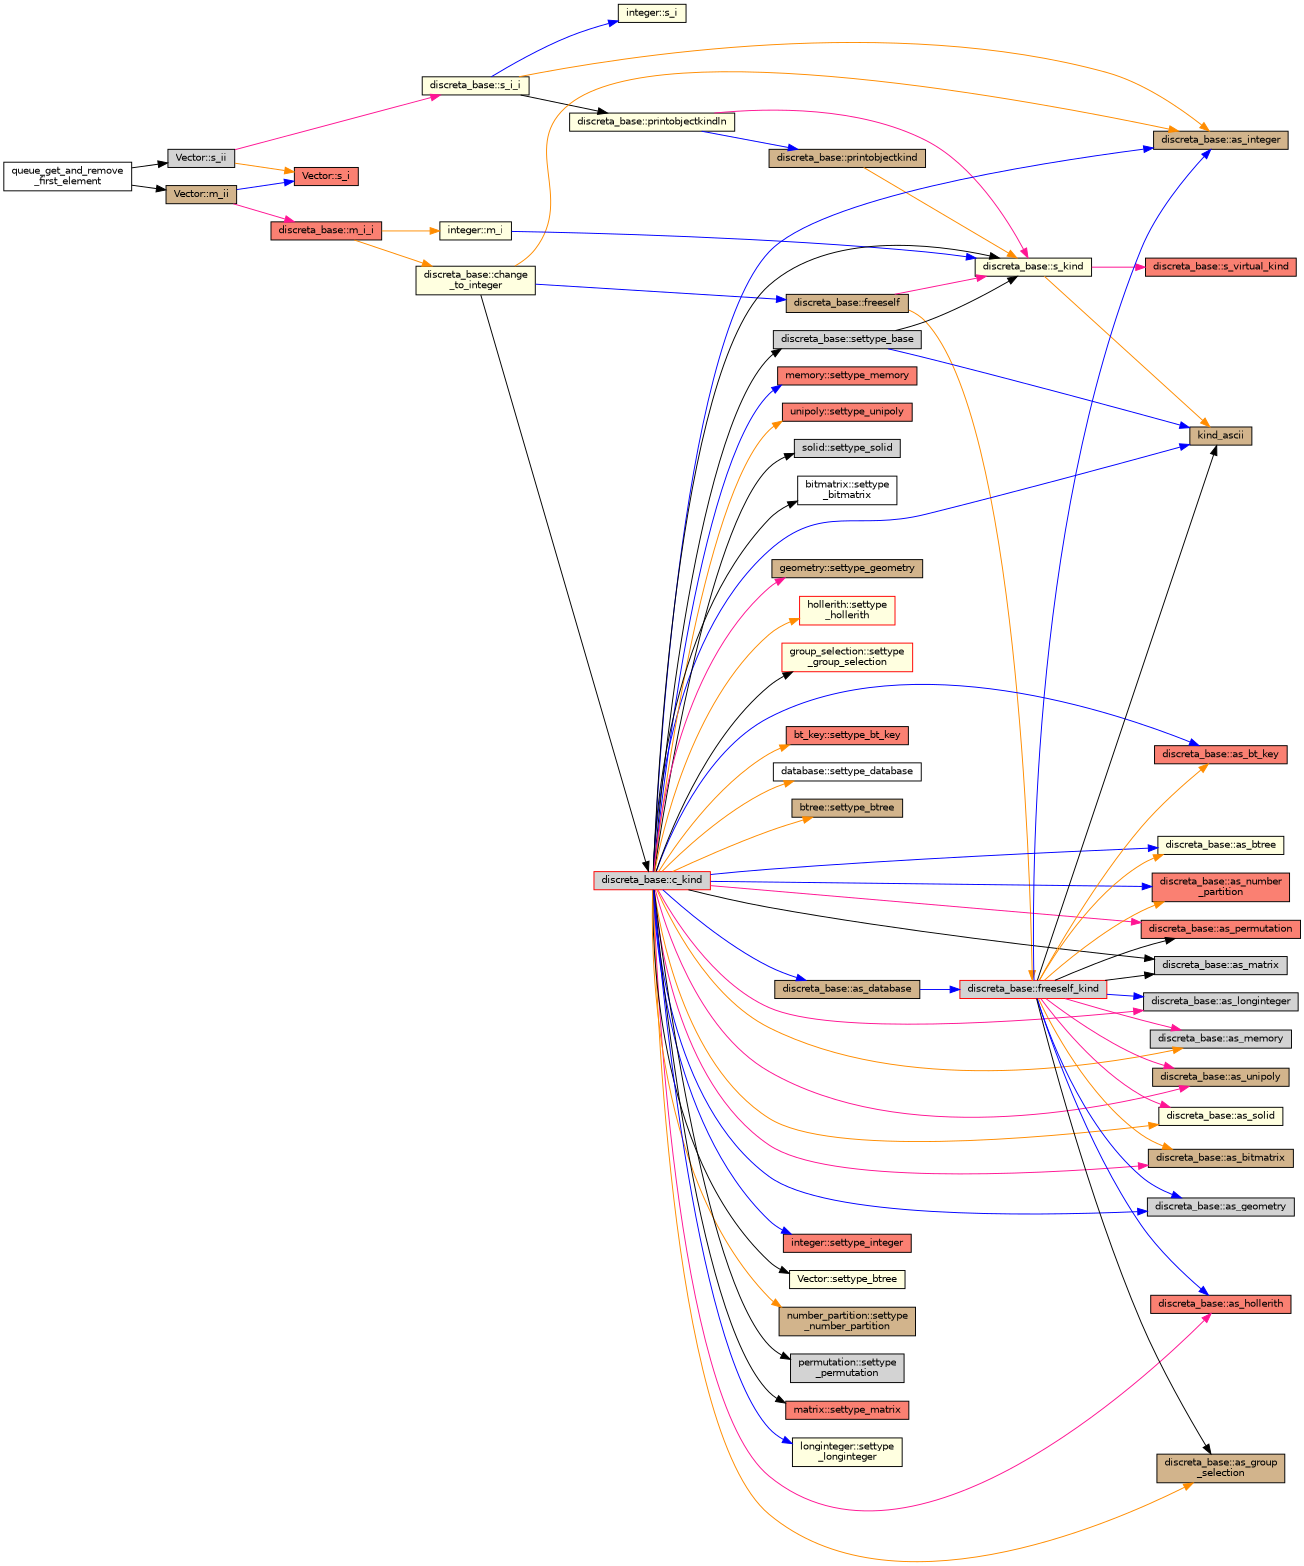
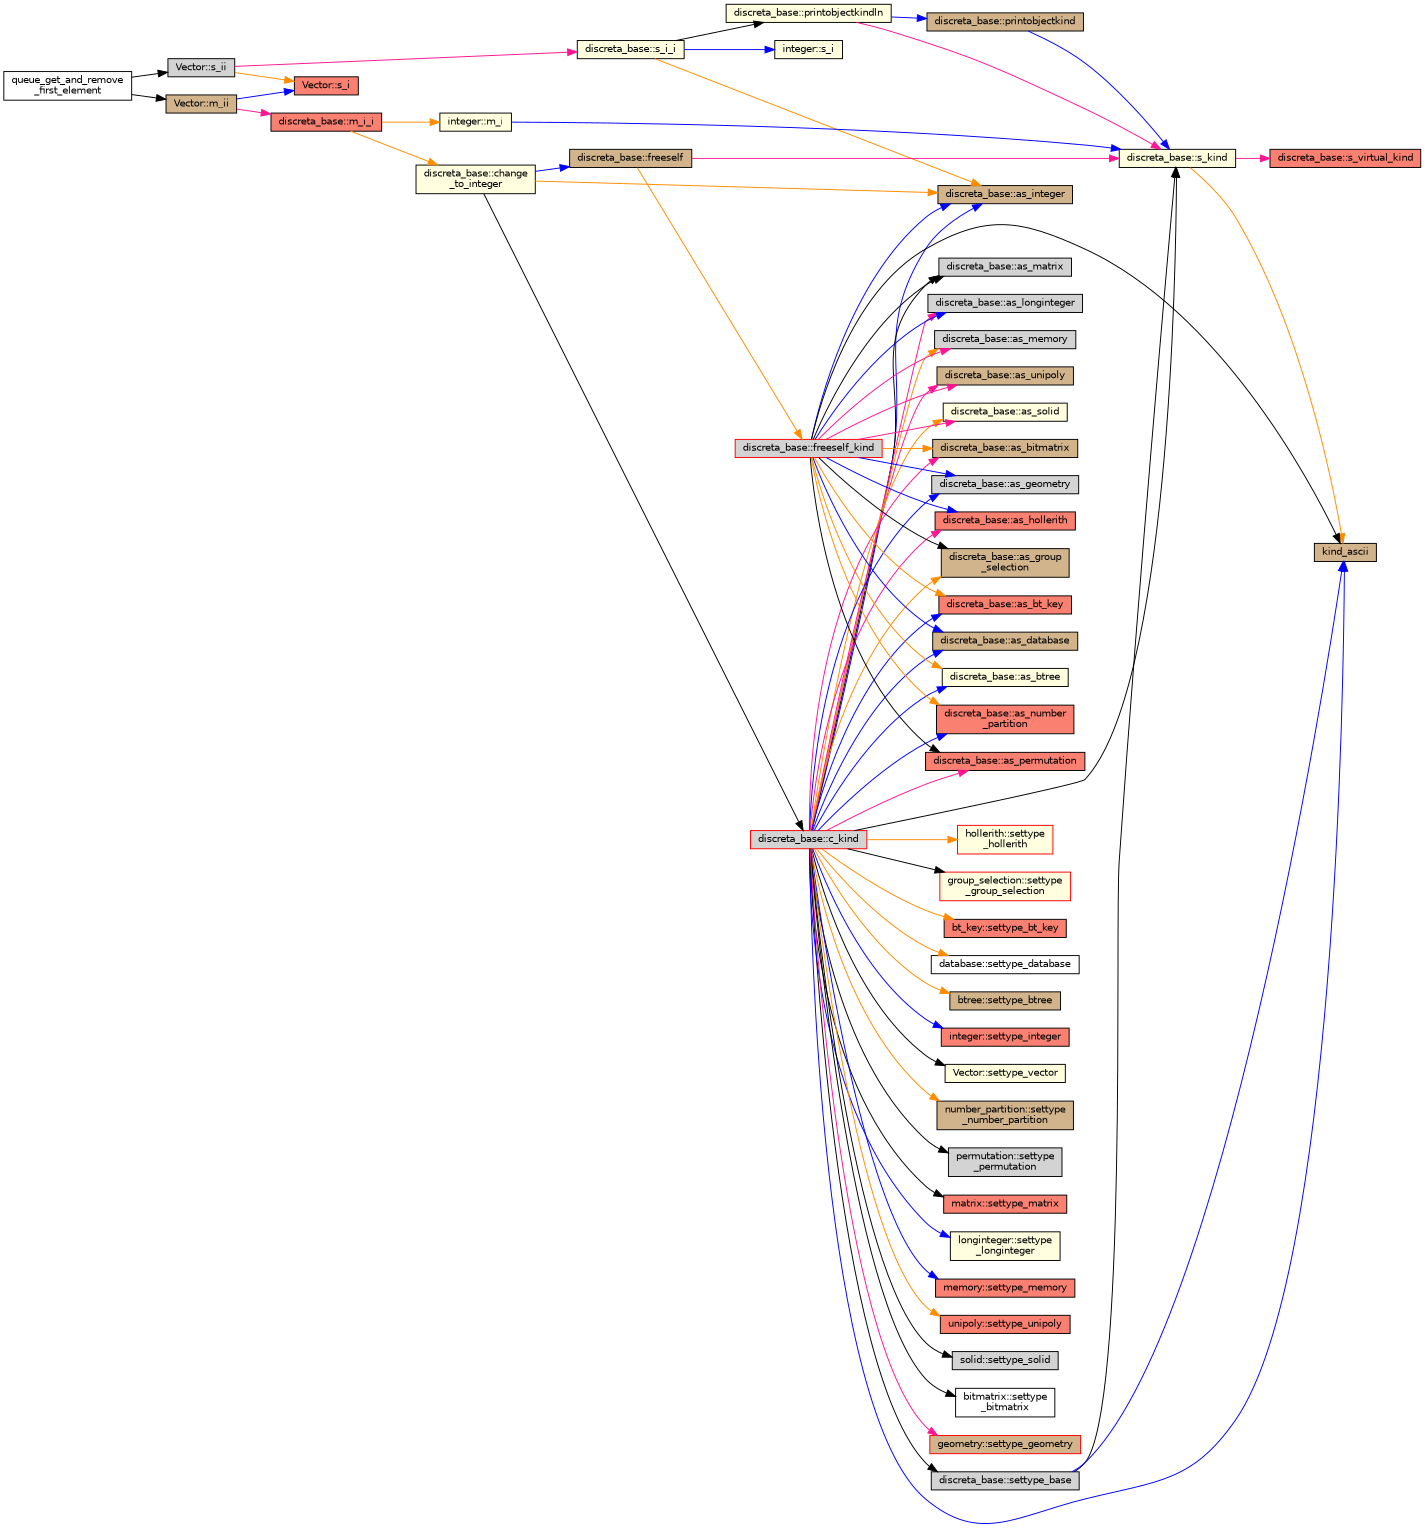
edge "discreta_base::printobjectkind" -> "discreta_base::s_kind": color darkorange -> blue
node "geometry::settype_geometry": color black -> red
edge "discreta_base::as_database" -> "discreta_base::freeself_kind": reversed
node "Vector::settype_btree": label "Vector::settype_btree" -> "Vector::settype_vector"
